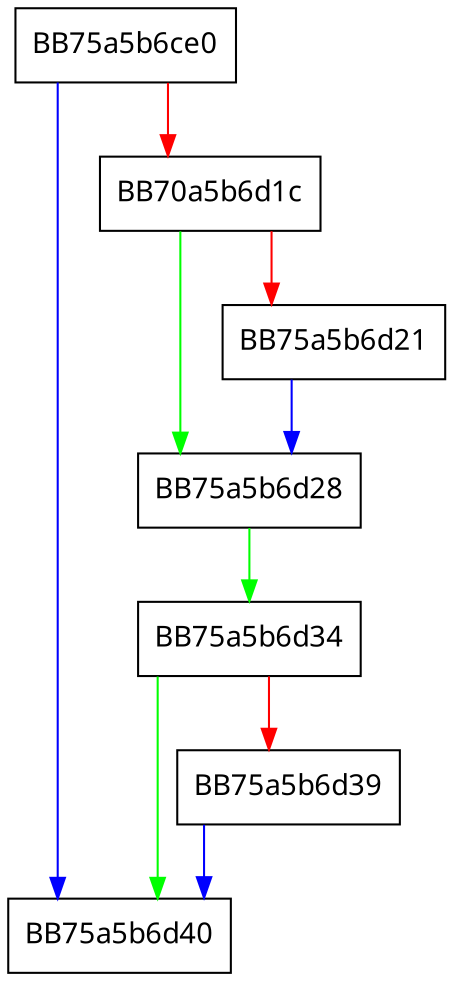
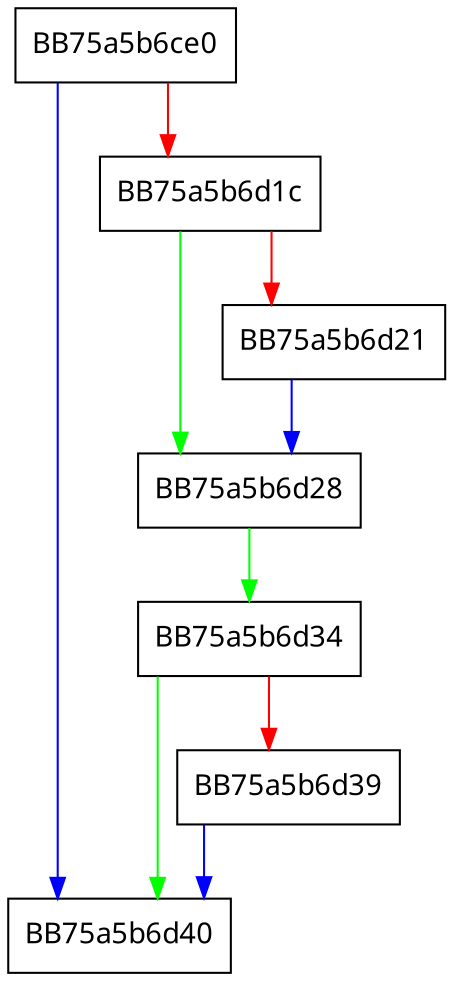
node "BB70a5b6d1c": label "BB70a5b6d1c" -> "BB75a5b6d1c"
